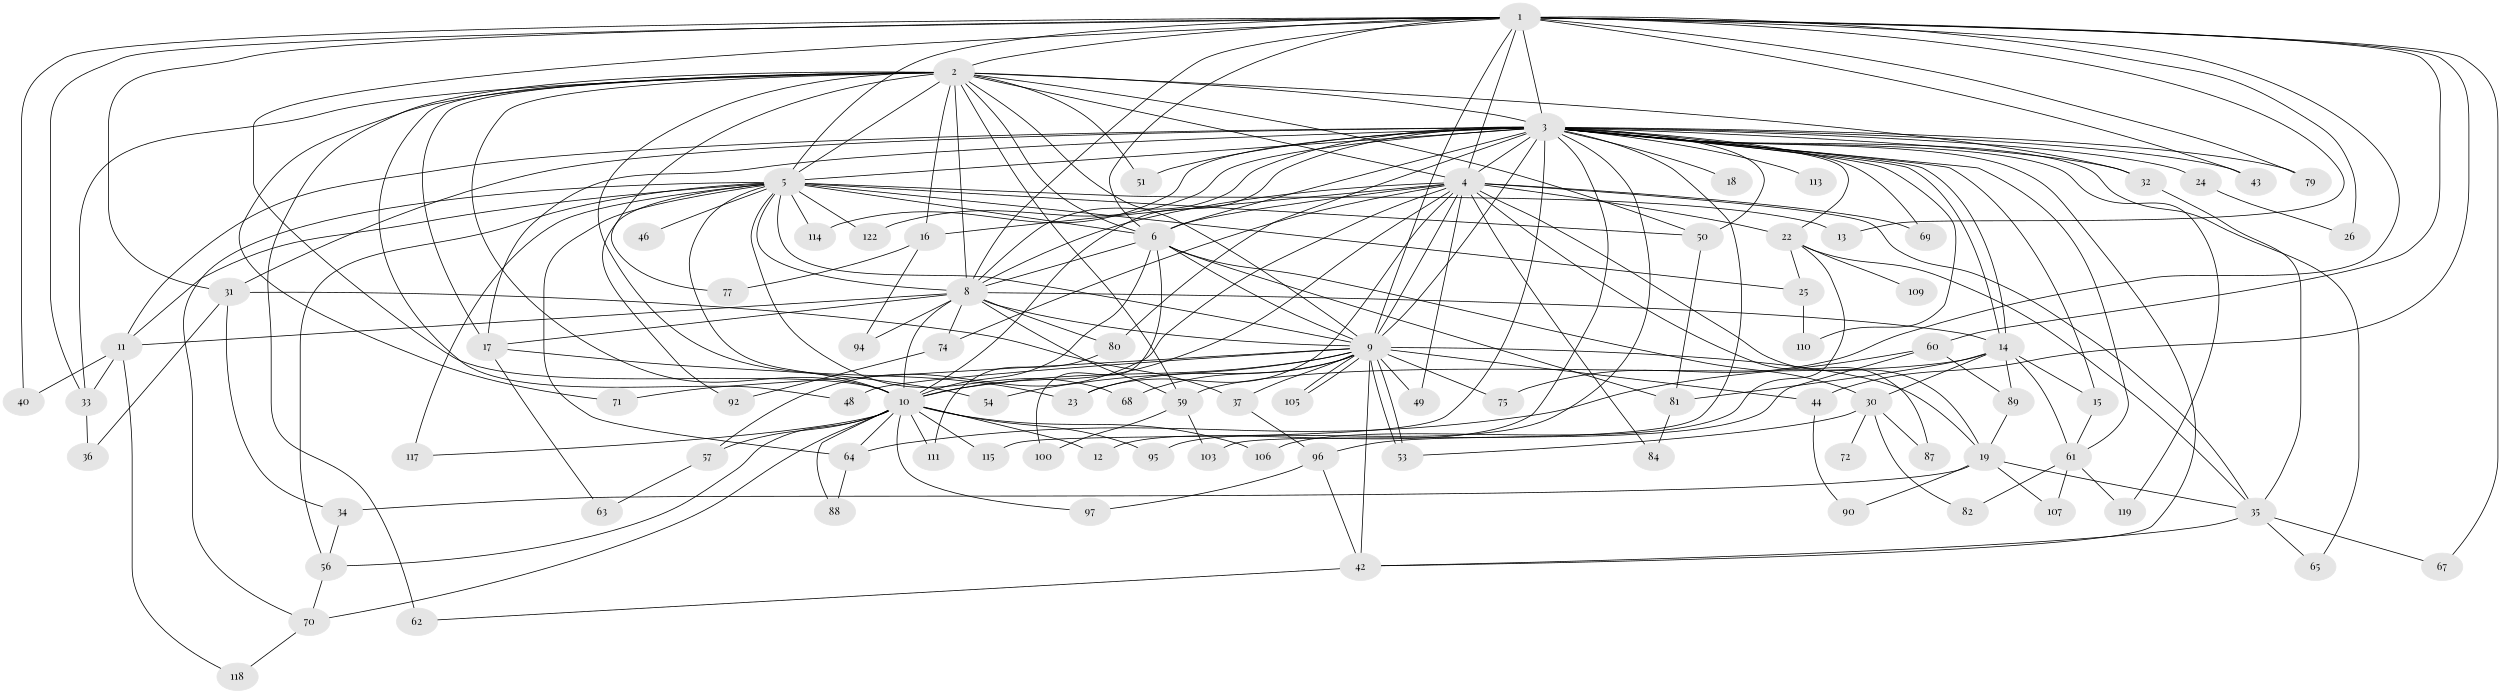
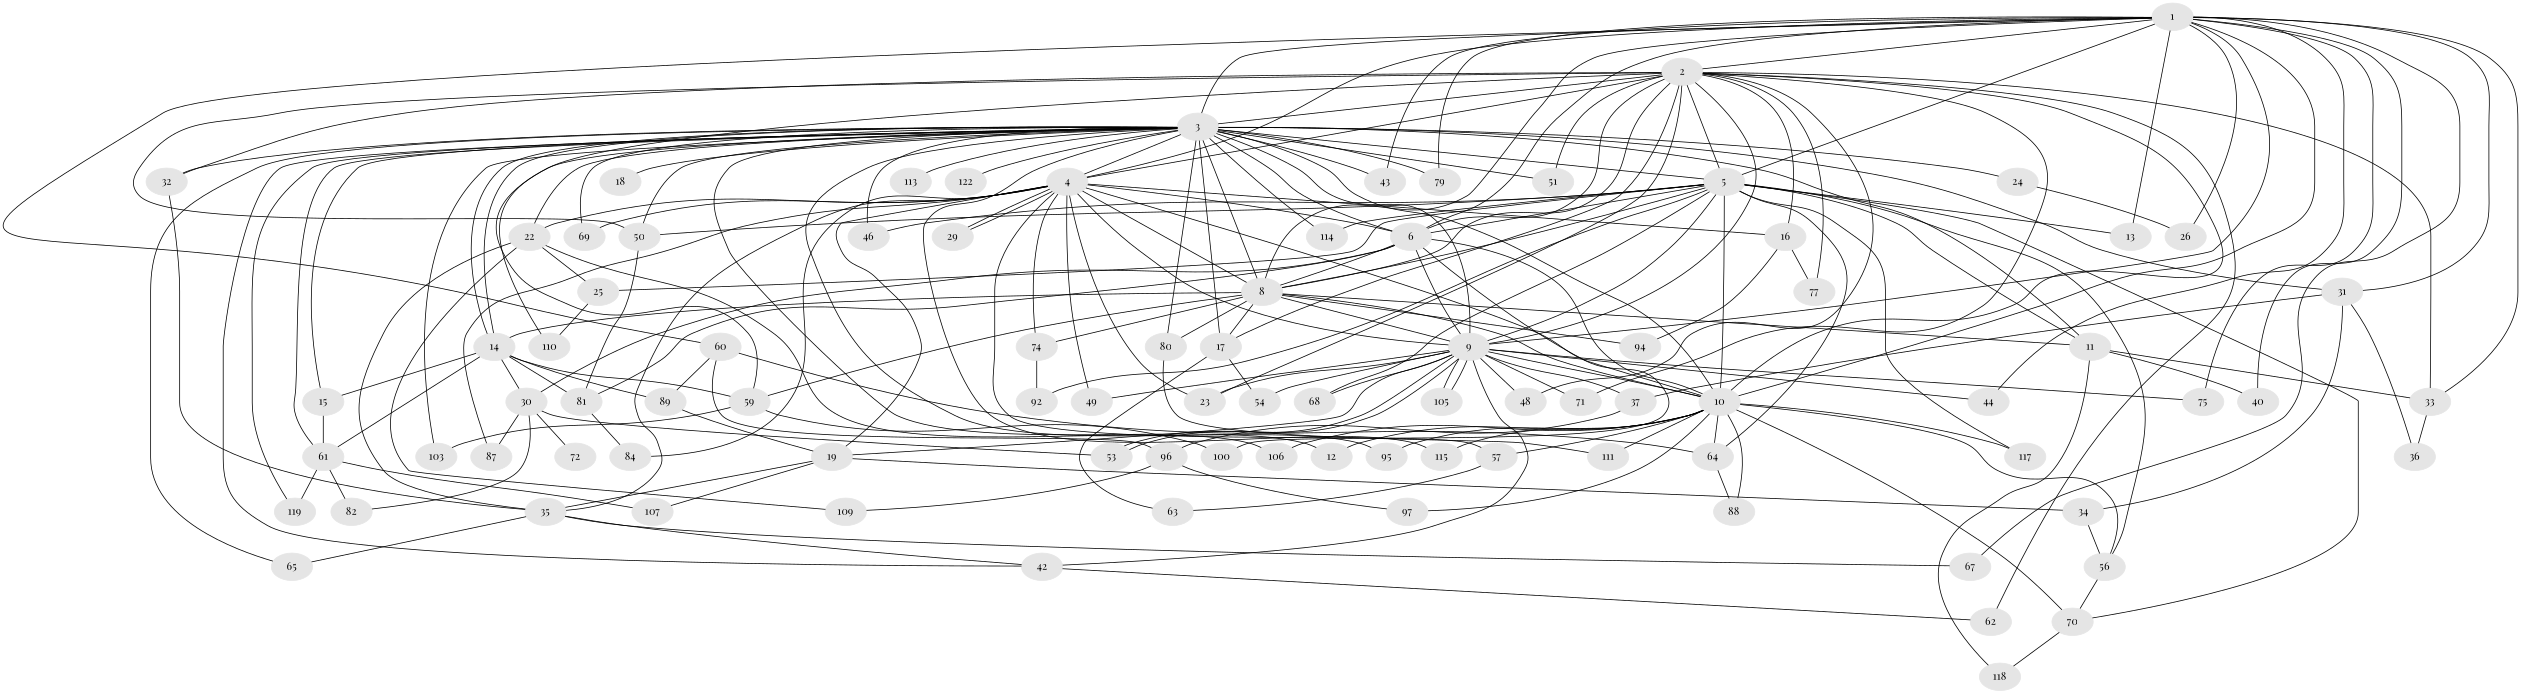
edge "3" -- "46": added
edge "5" -- "122": removed
node "29": added
edge "96" -- "42": now "96" -- "109"
node "90": removed
